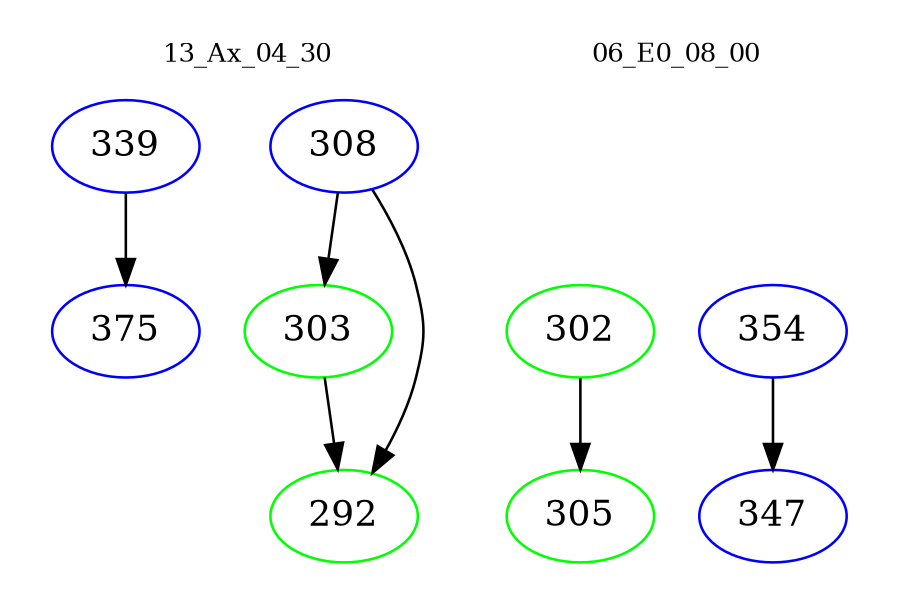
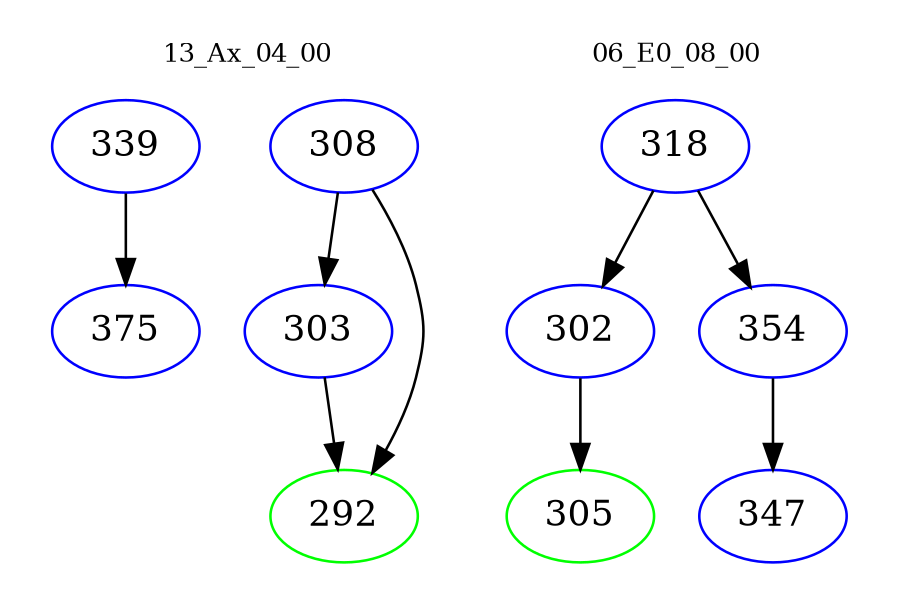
cluster "13_Ax_04_30": label "13_Ax_04_30" -> "13_Ax_04_00"
node "318": added
node "303": color green -> blue
node "302": color green -> blue
